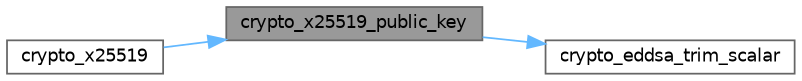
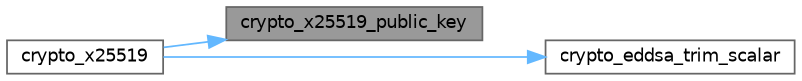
edge "crypto_x25519_public_key" -> "crypto_eddsa_trim_scalar": now "crypto_x25519" -> "crypto_eddsa_trim_scalar"
